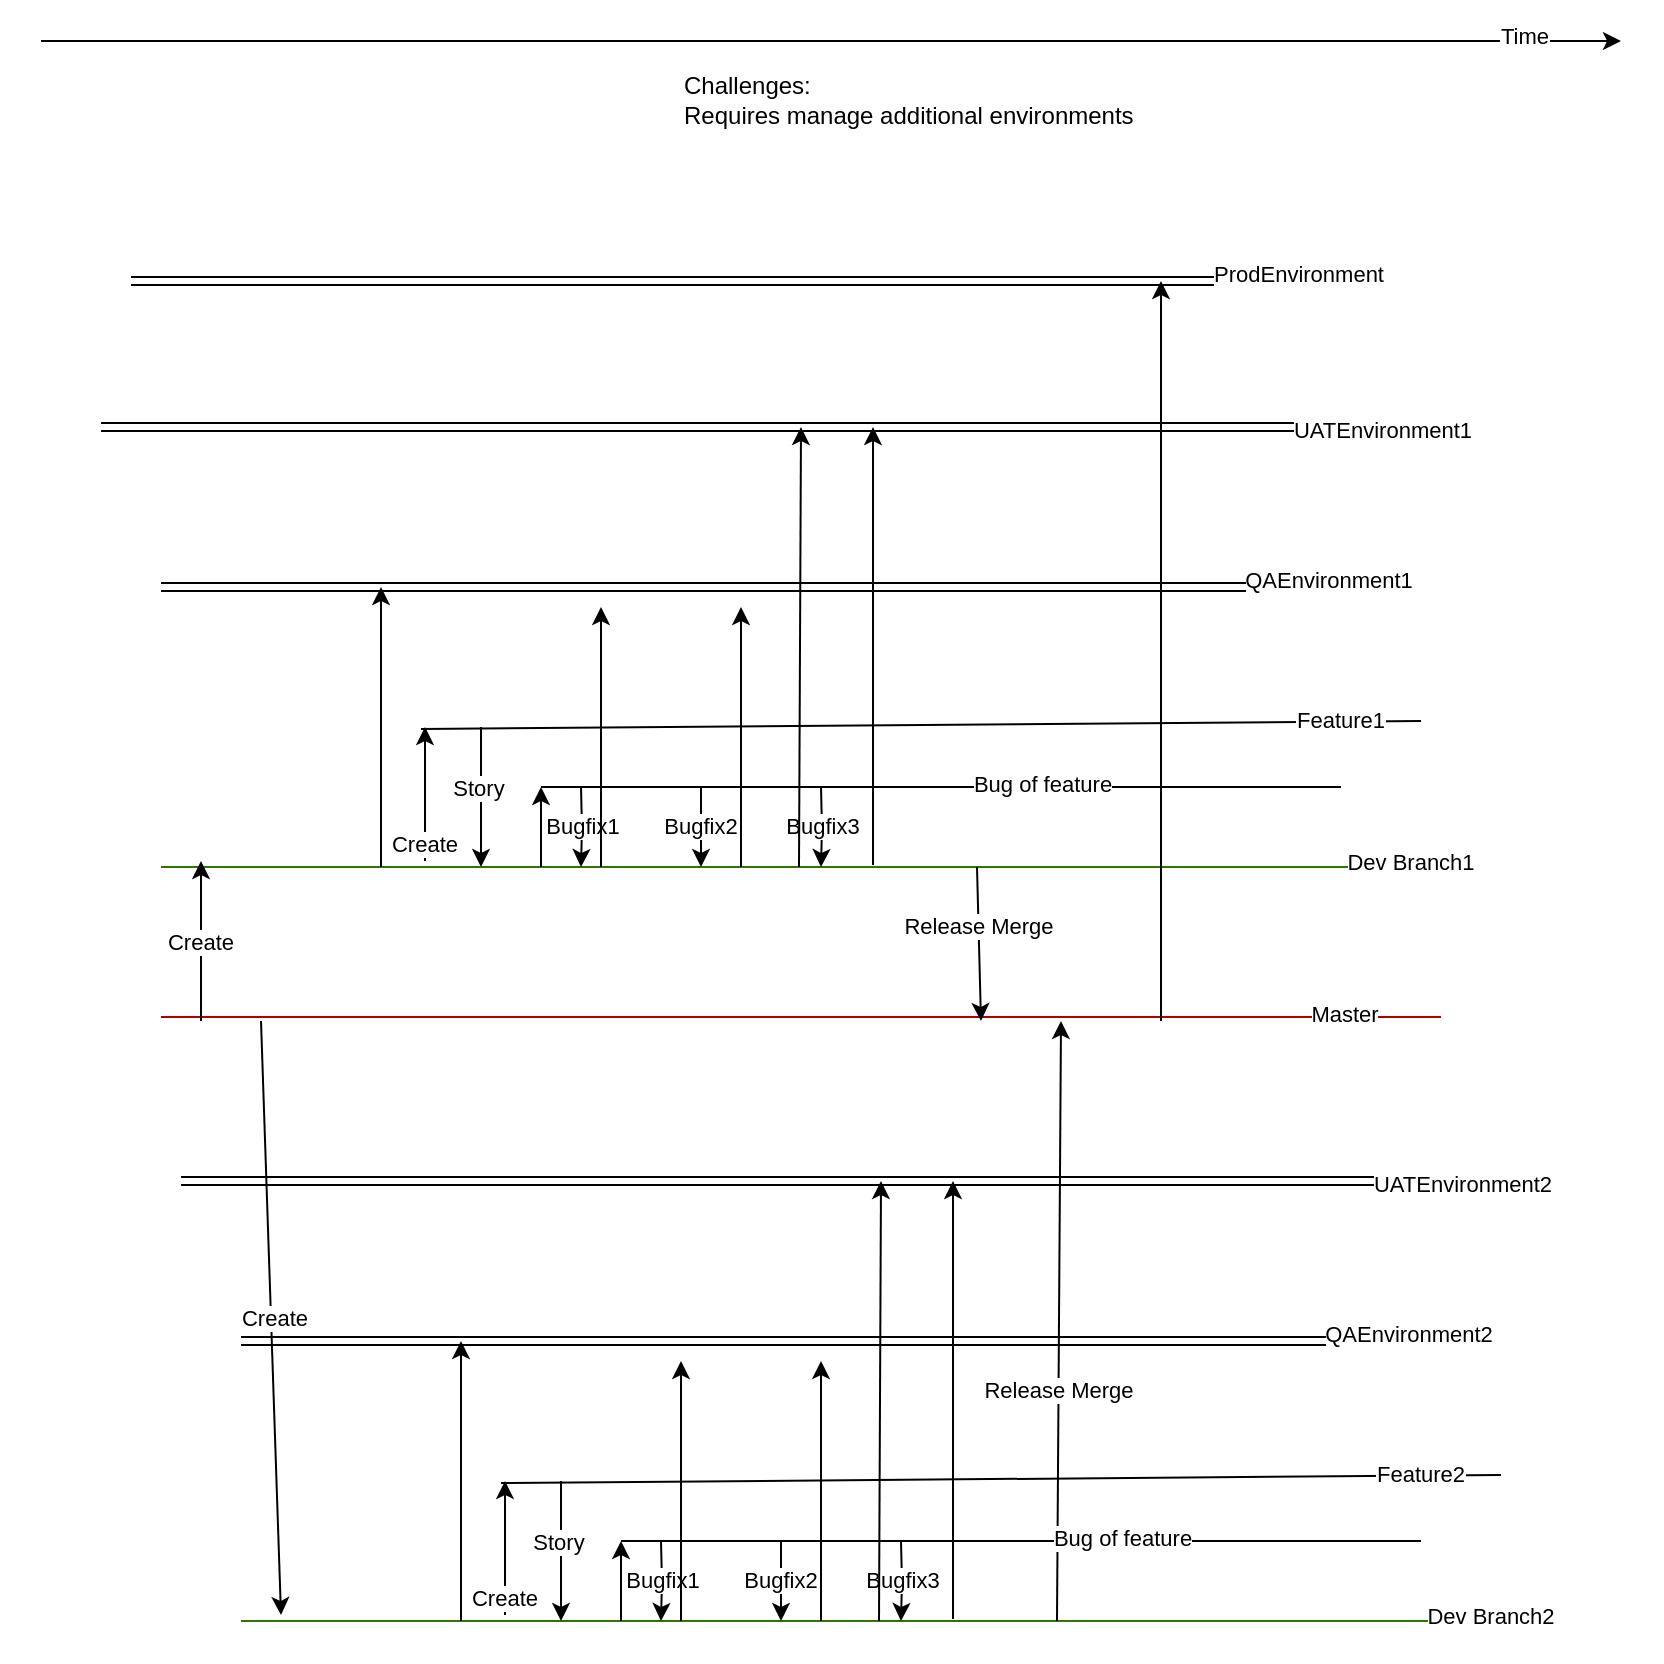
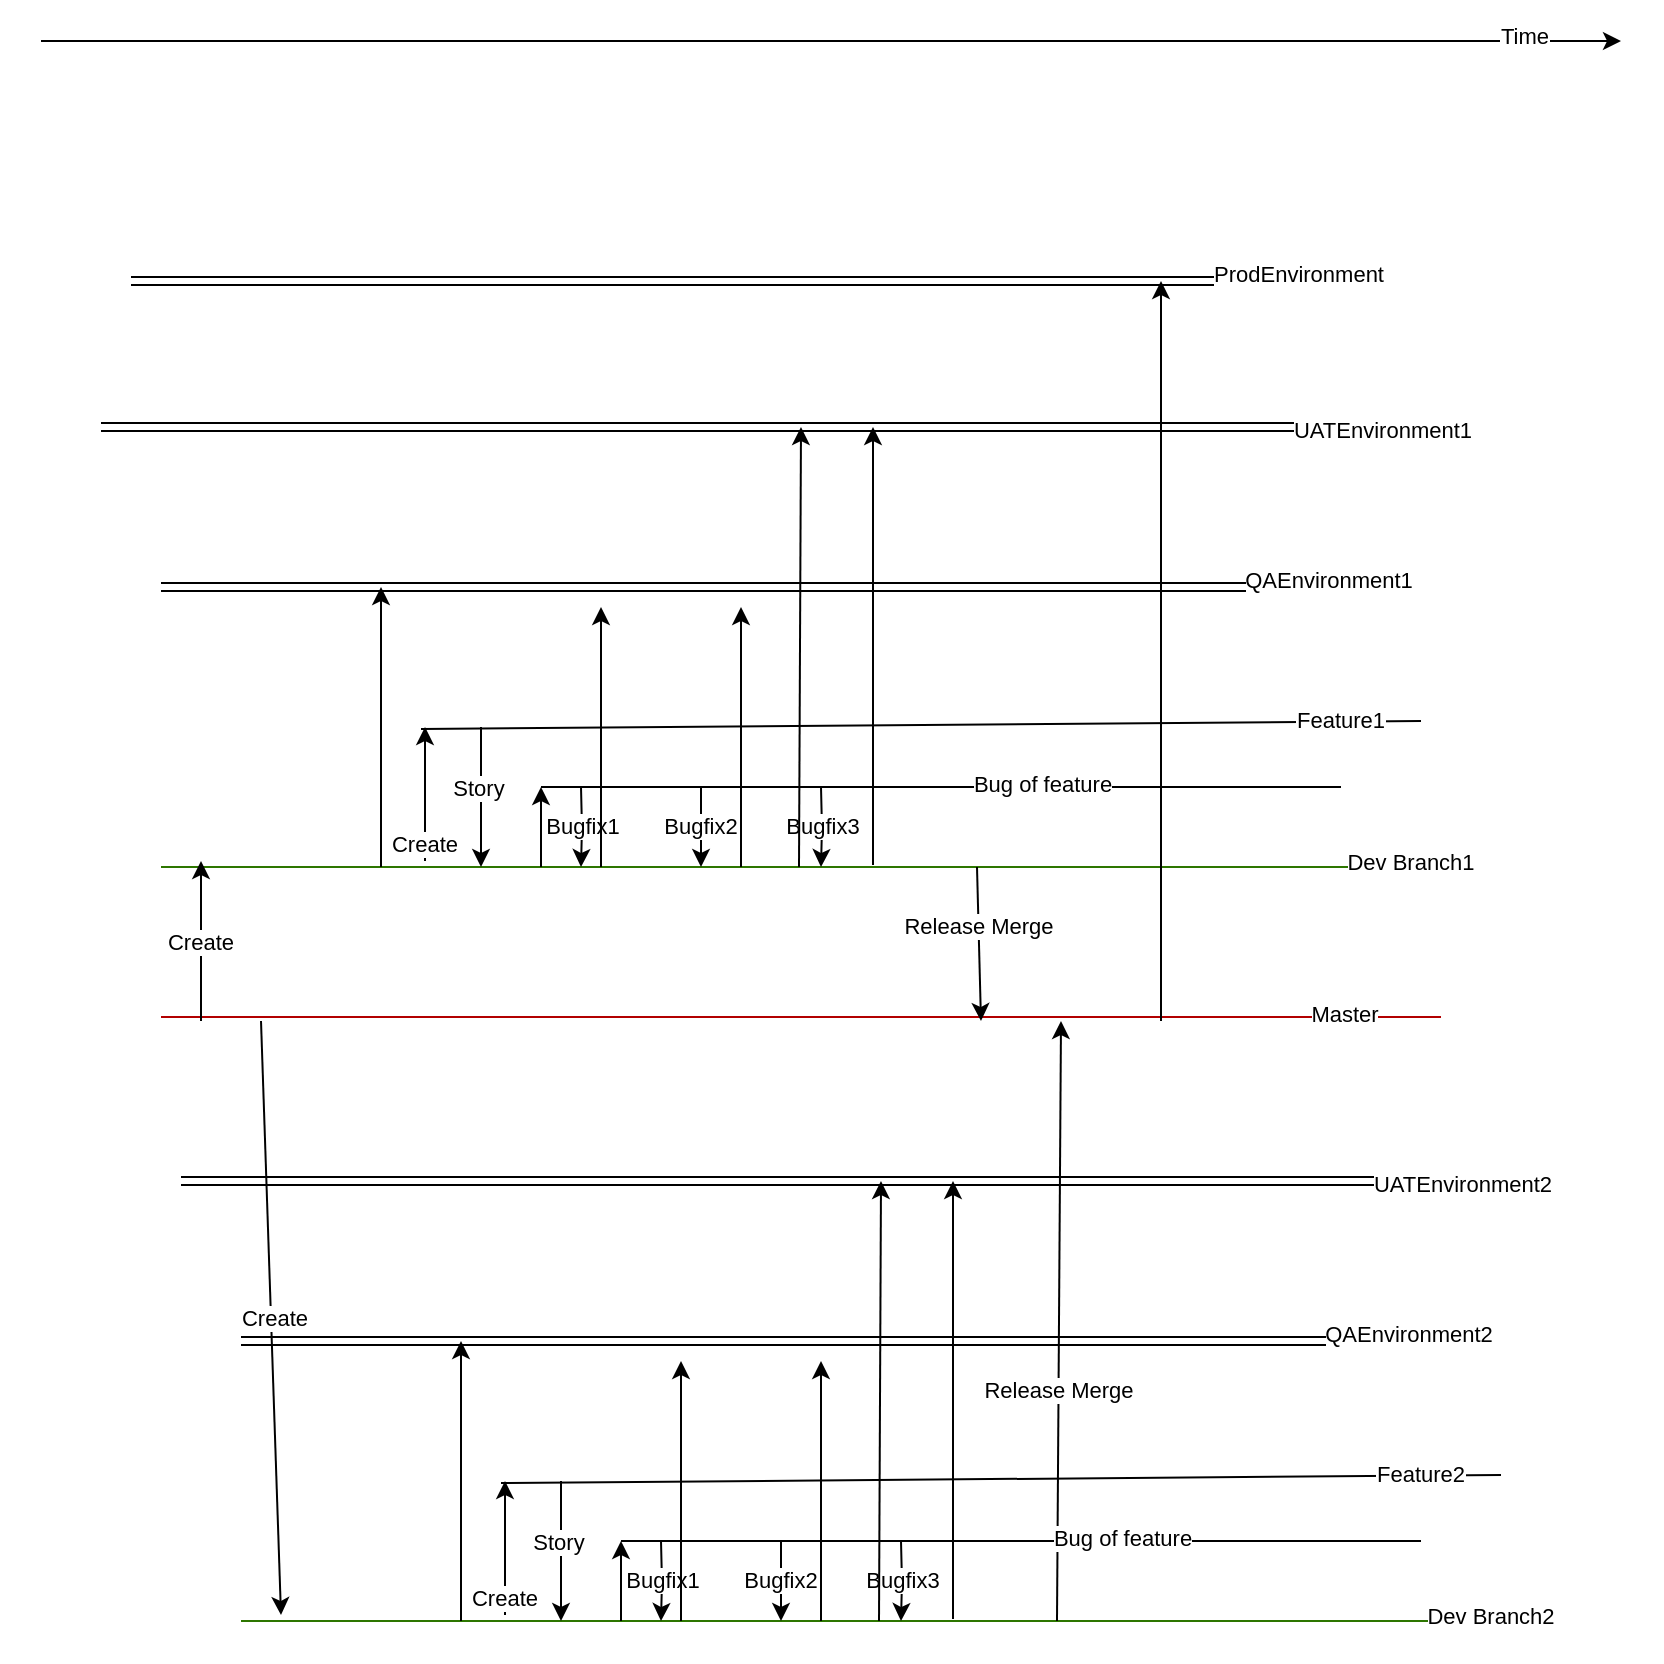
node "Challenges: Requires manage additional environments": removed
